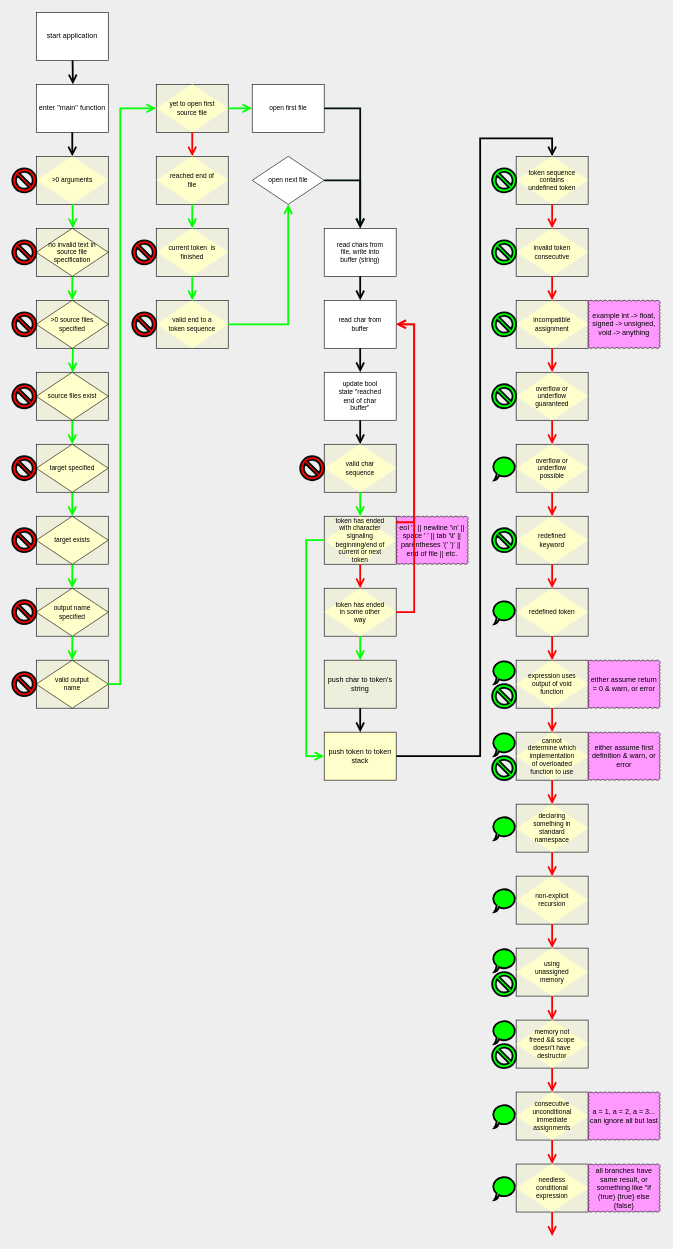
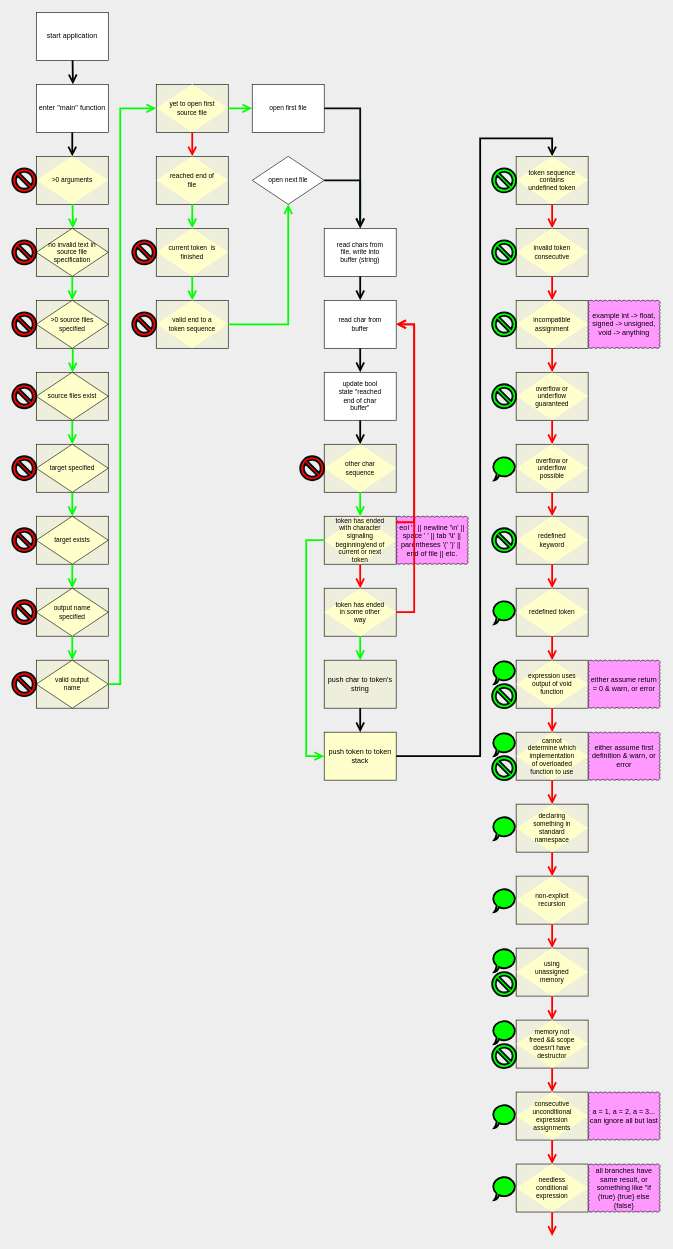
node "valid char sequence": label "valid char sequence" -> "other char sequence"
node "consecutive unconditional immediate assignments": label "consecutive unconditional immediate assignments" -> "consecutive unconditional expression assignments"
